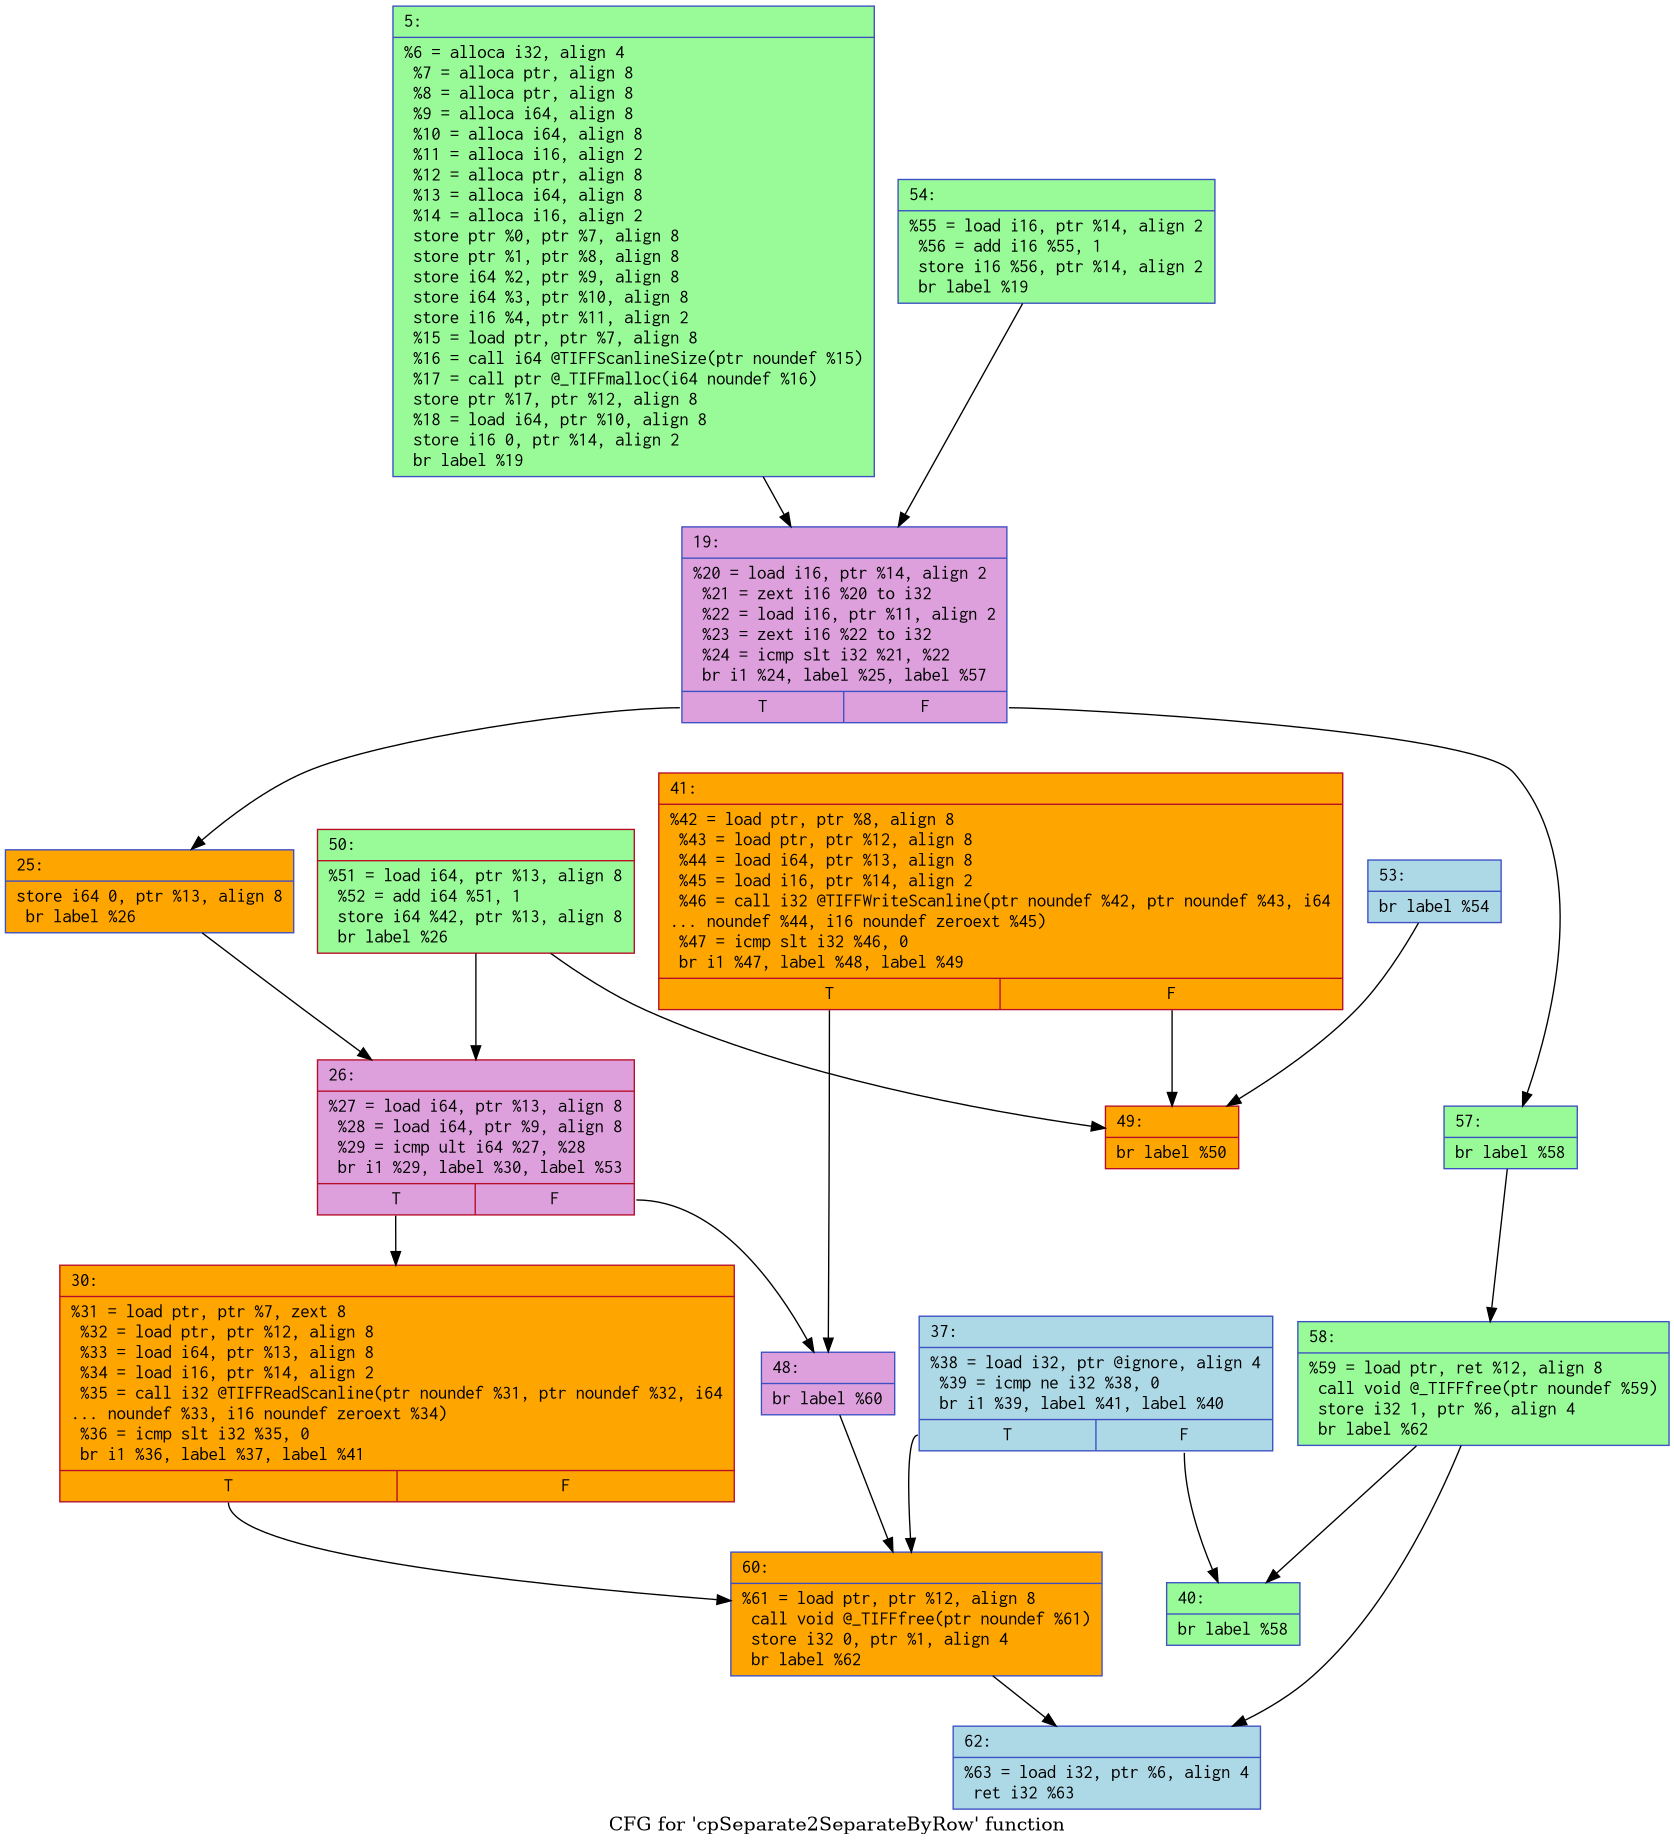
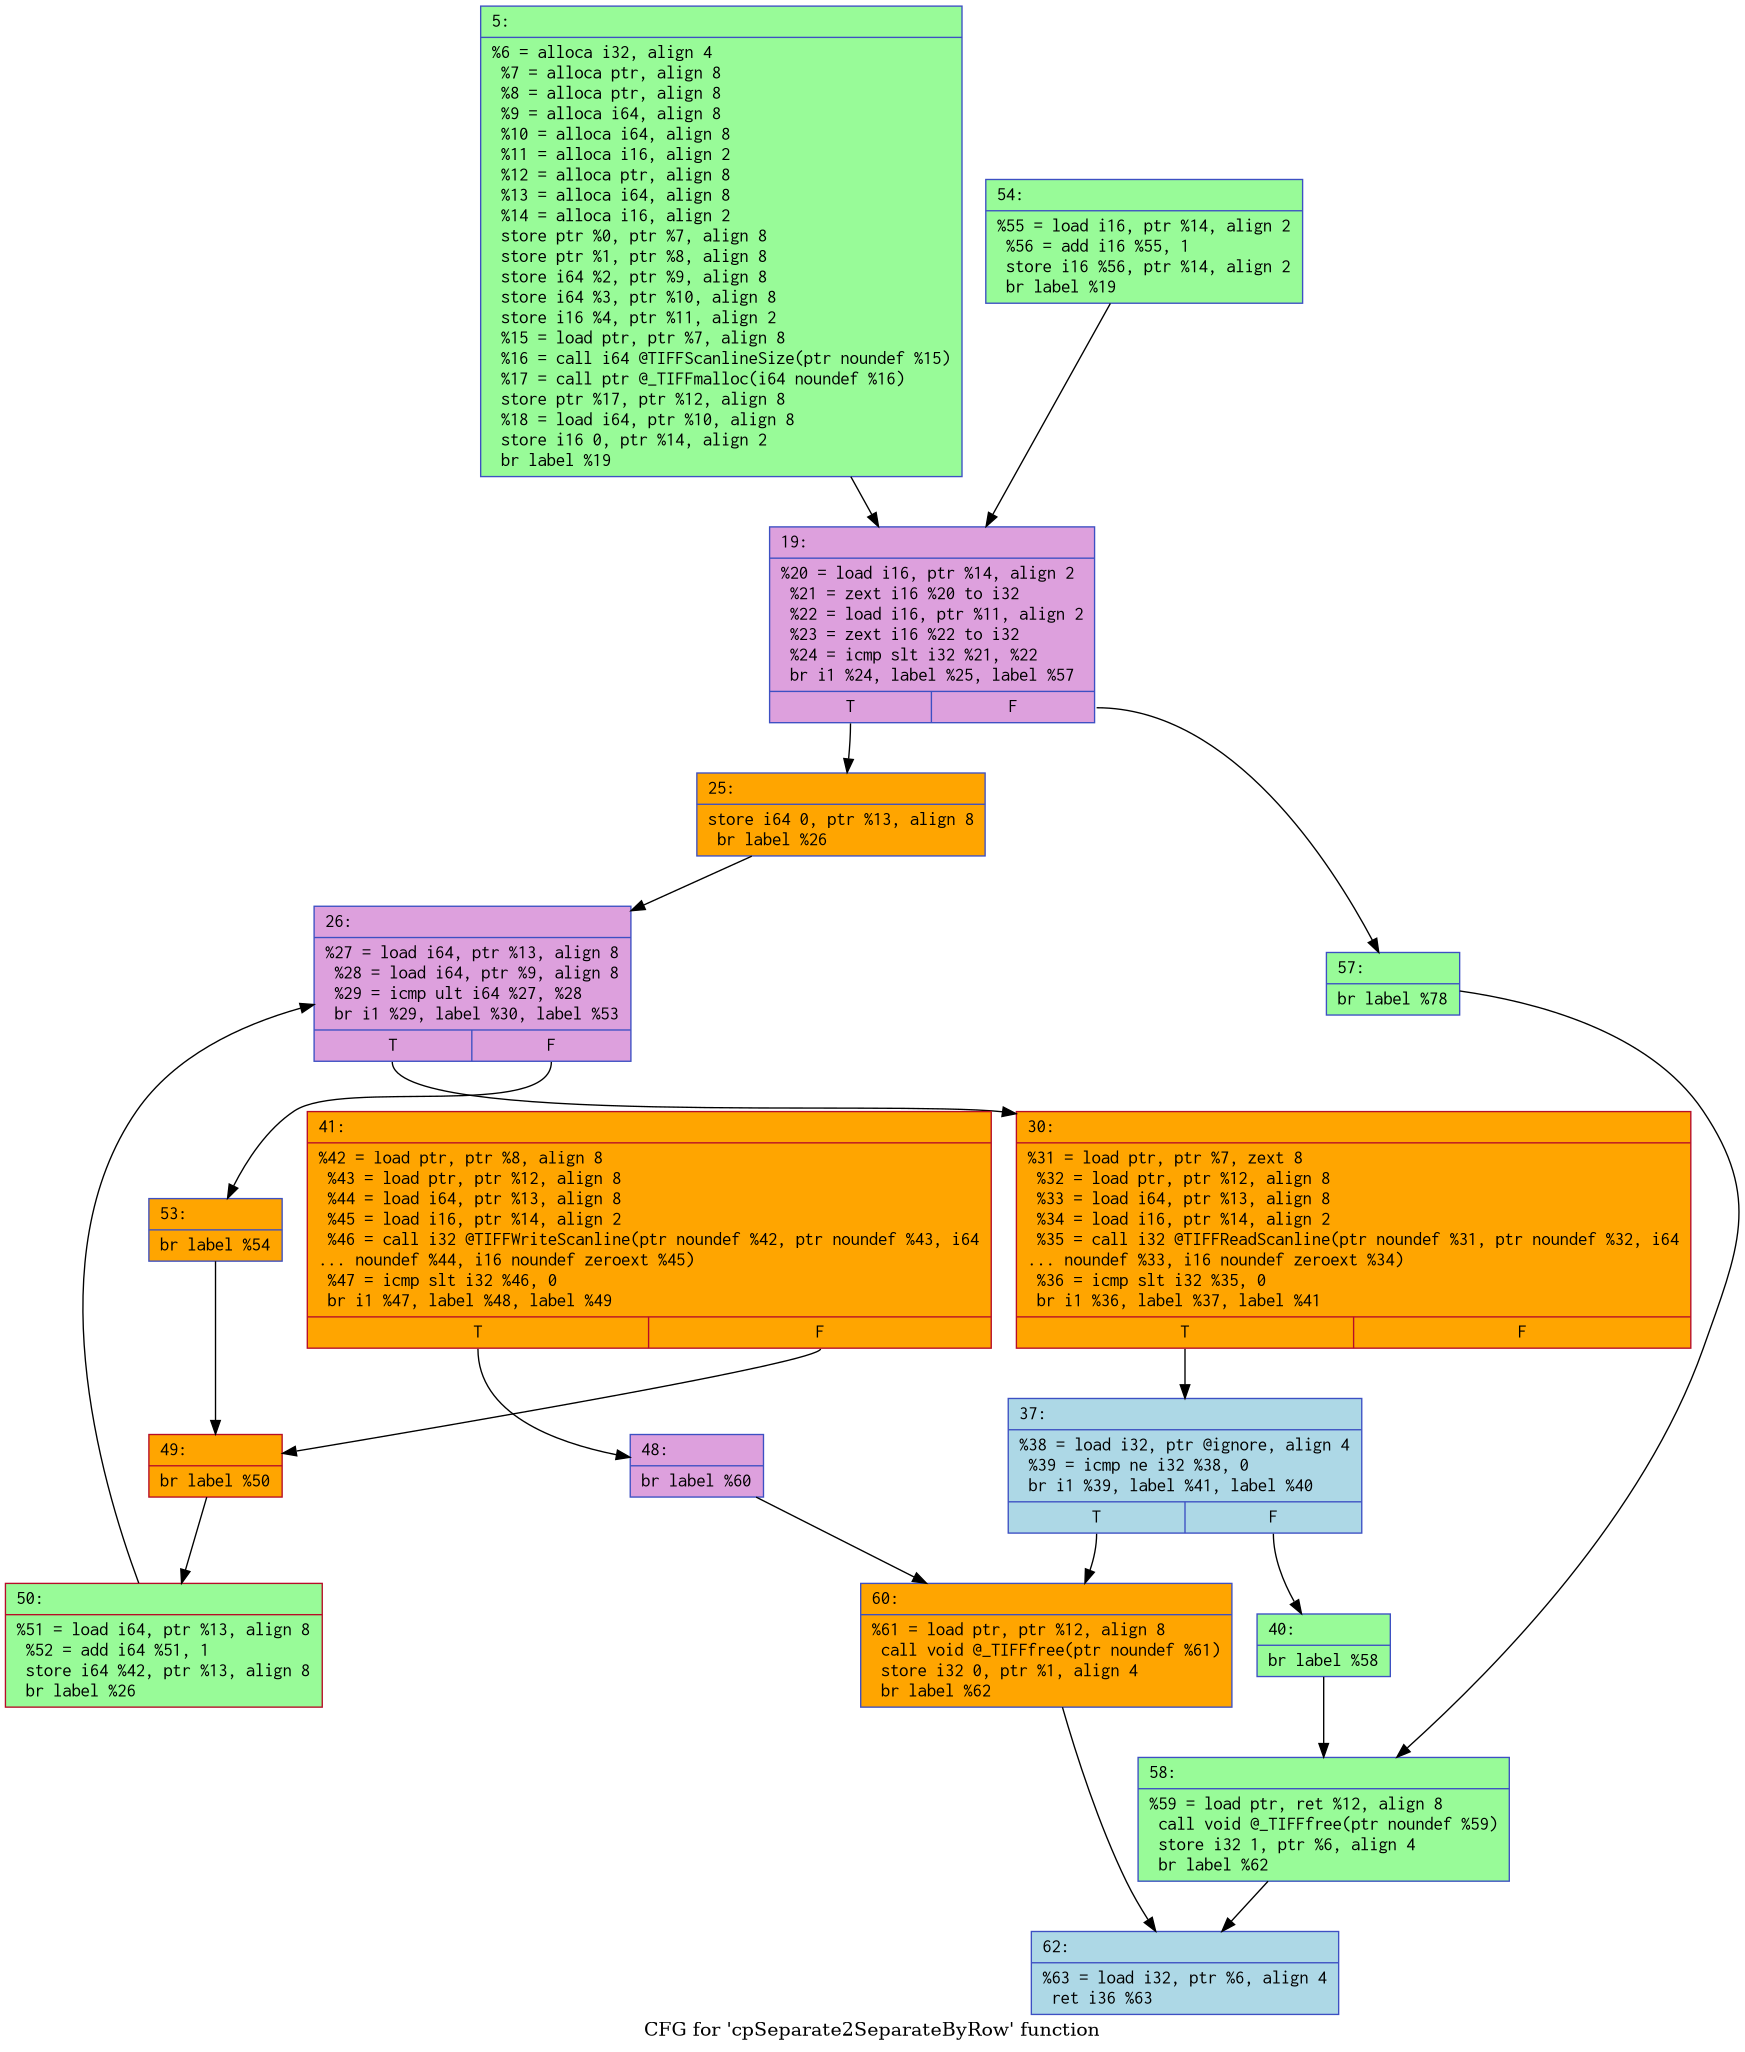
node "53:": fillcolor lightblue -> orange
edge "50:" -> "49:": reversed
node "26:": color #b70d28ff -> #3d50c3ff
node "57:": text "br label %58" -> "br label %78"
edge "26:" -> "48:": now "26:" -> "53:"
edge "58:" -> "40:": reversed
edge "30:" -> "60:": now "30:" -> "37:"
node "62:": text "ret i32 %63" -> "ret i36 %63"
